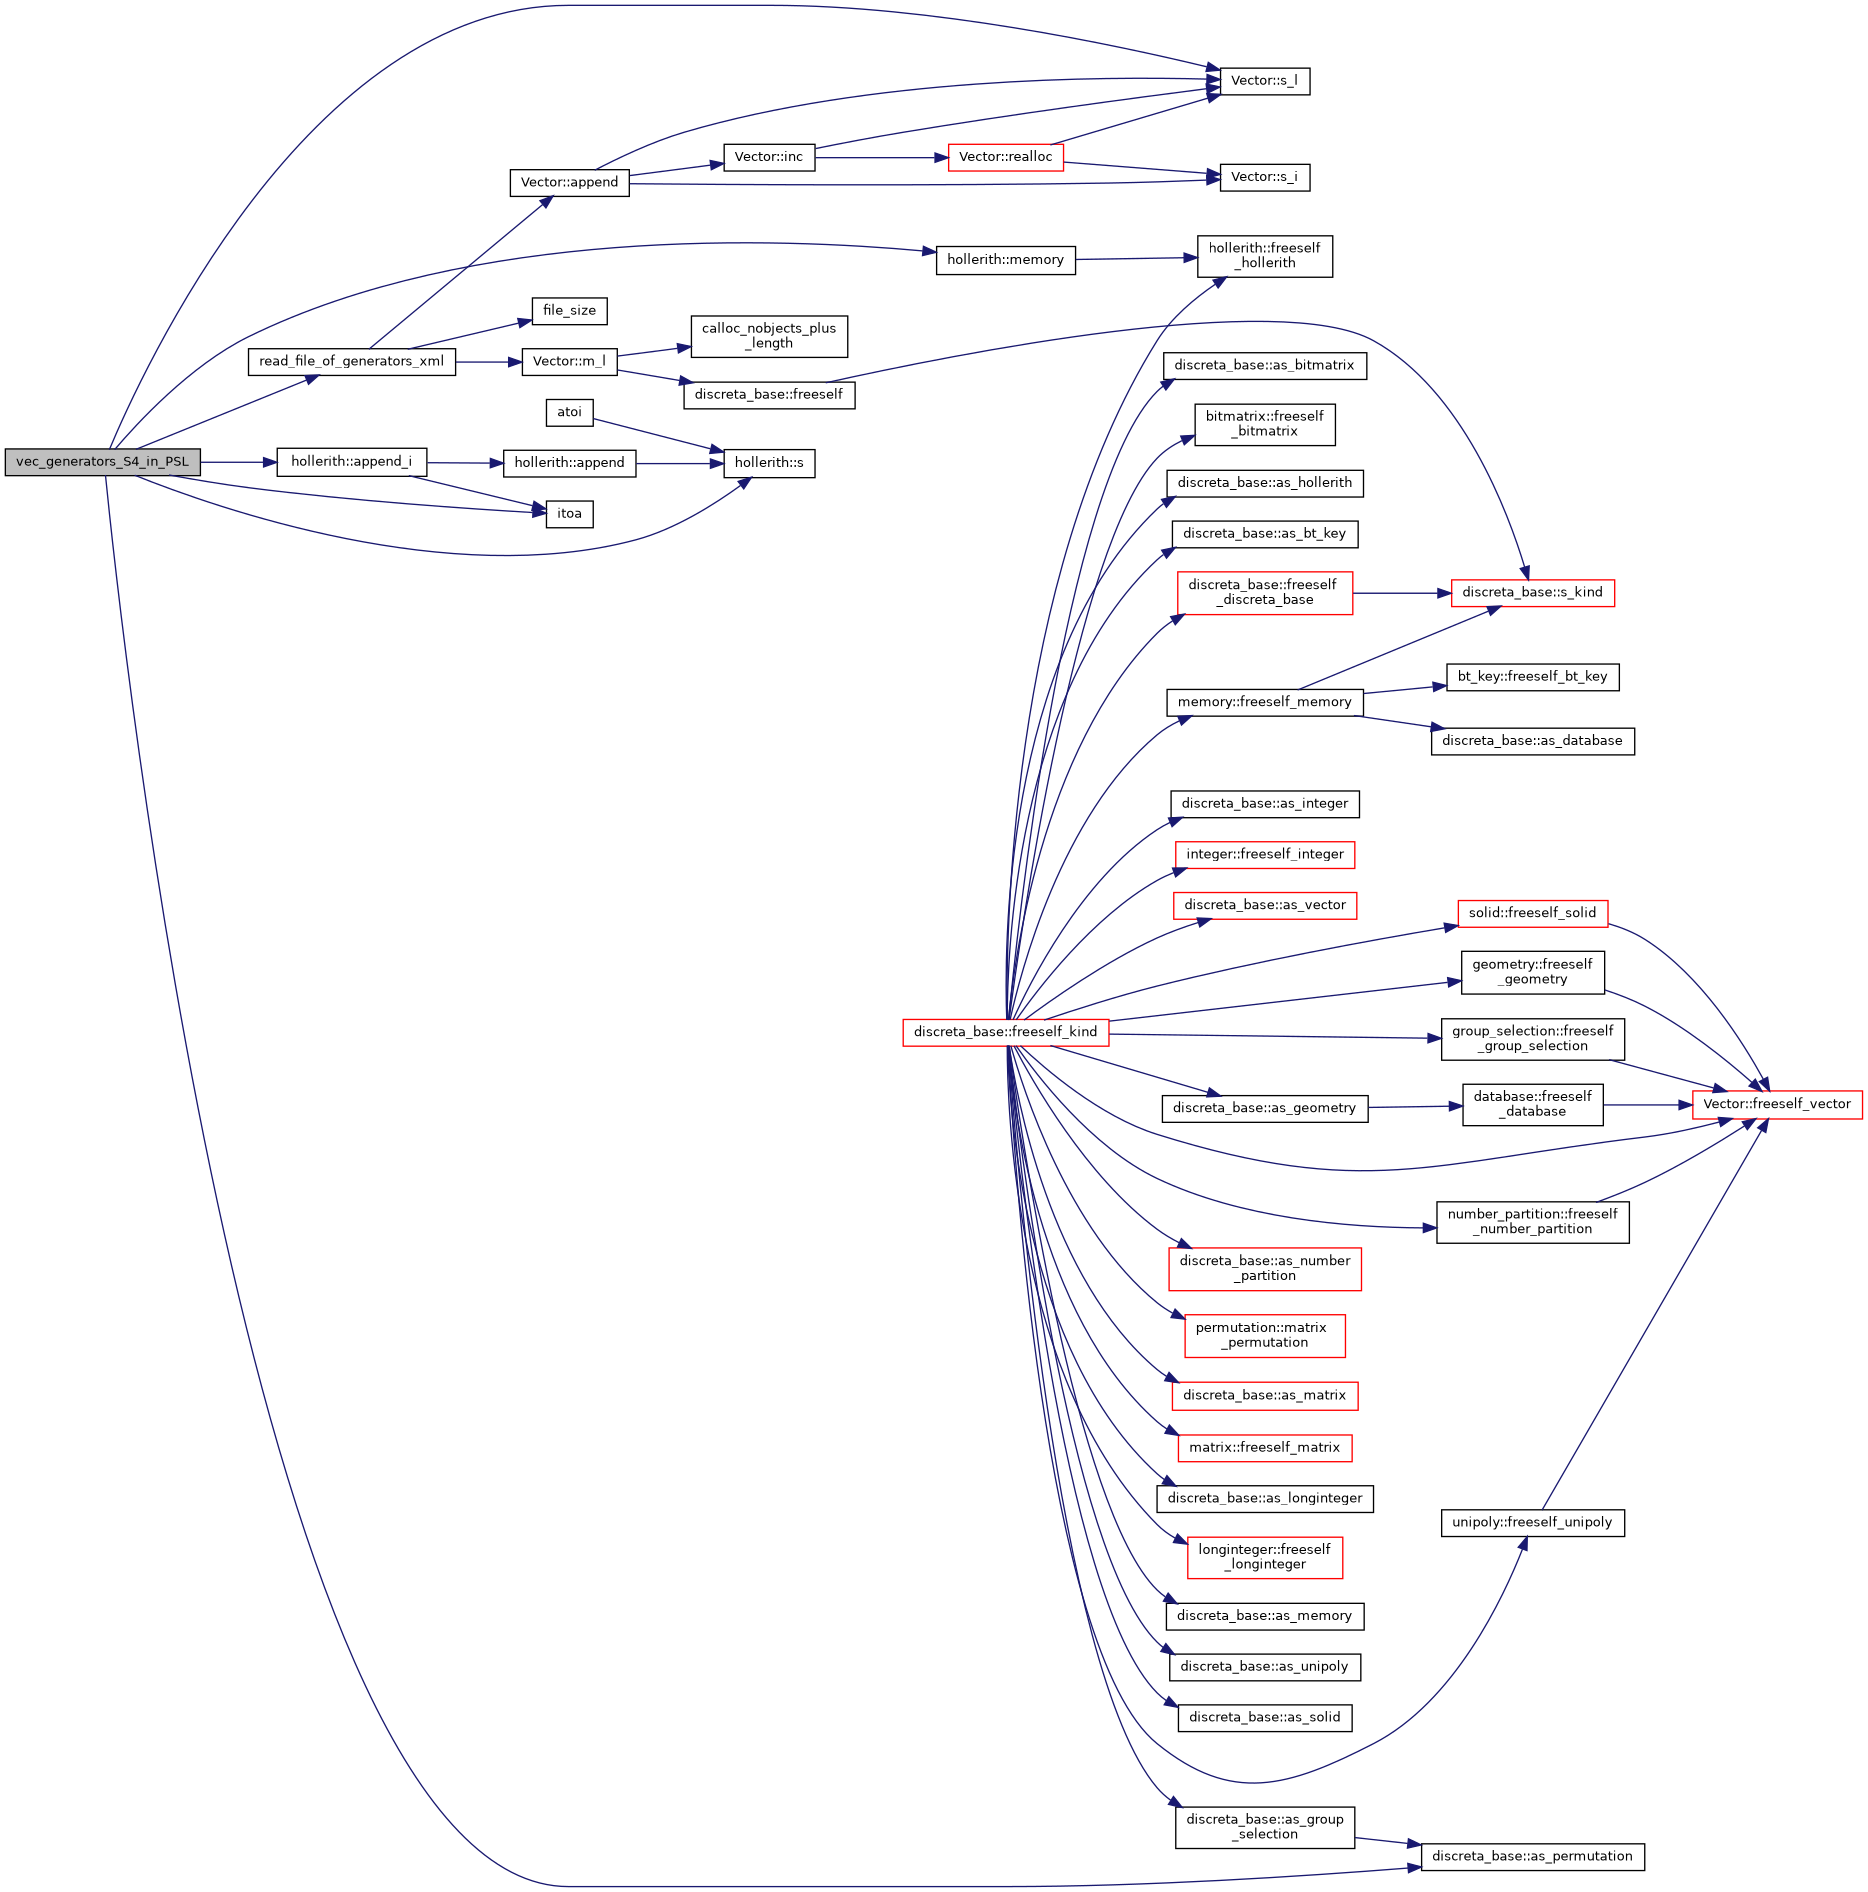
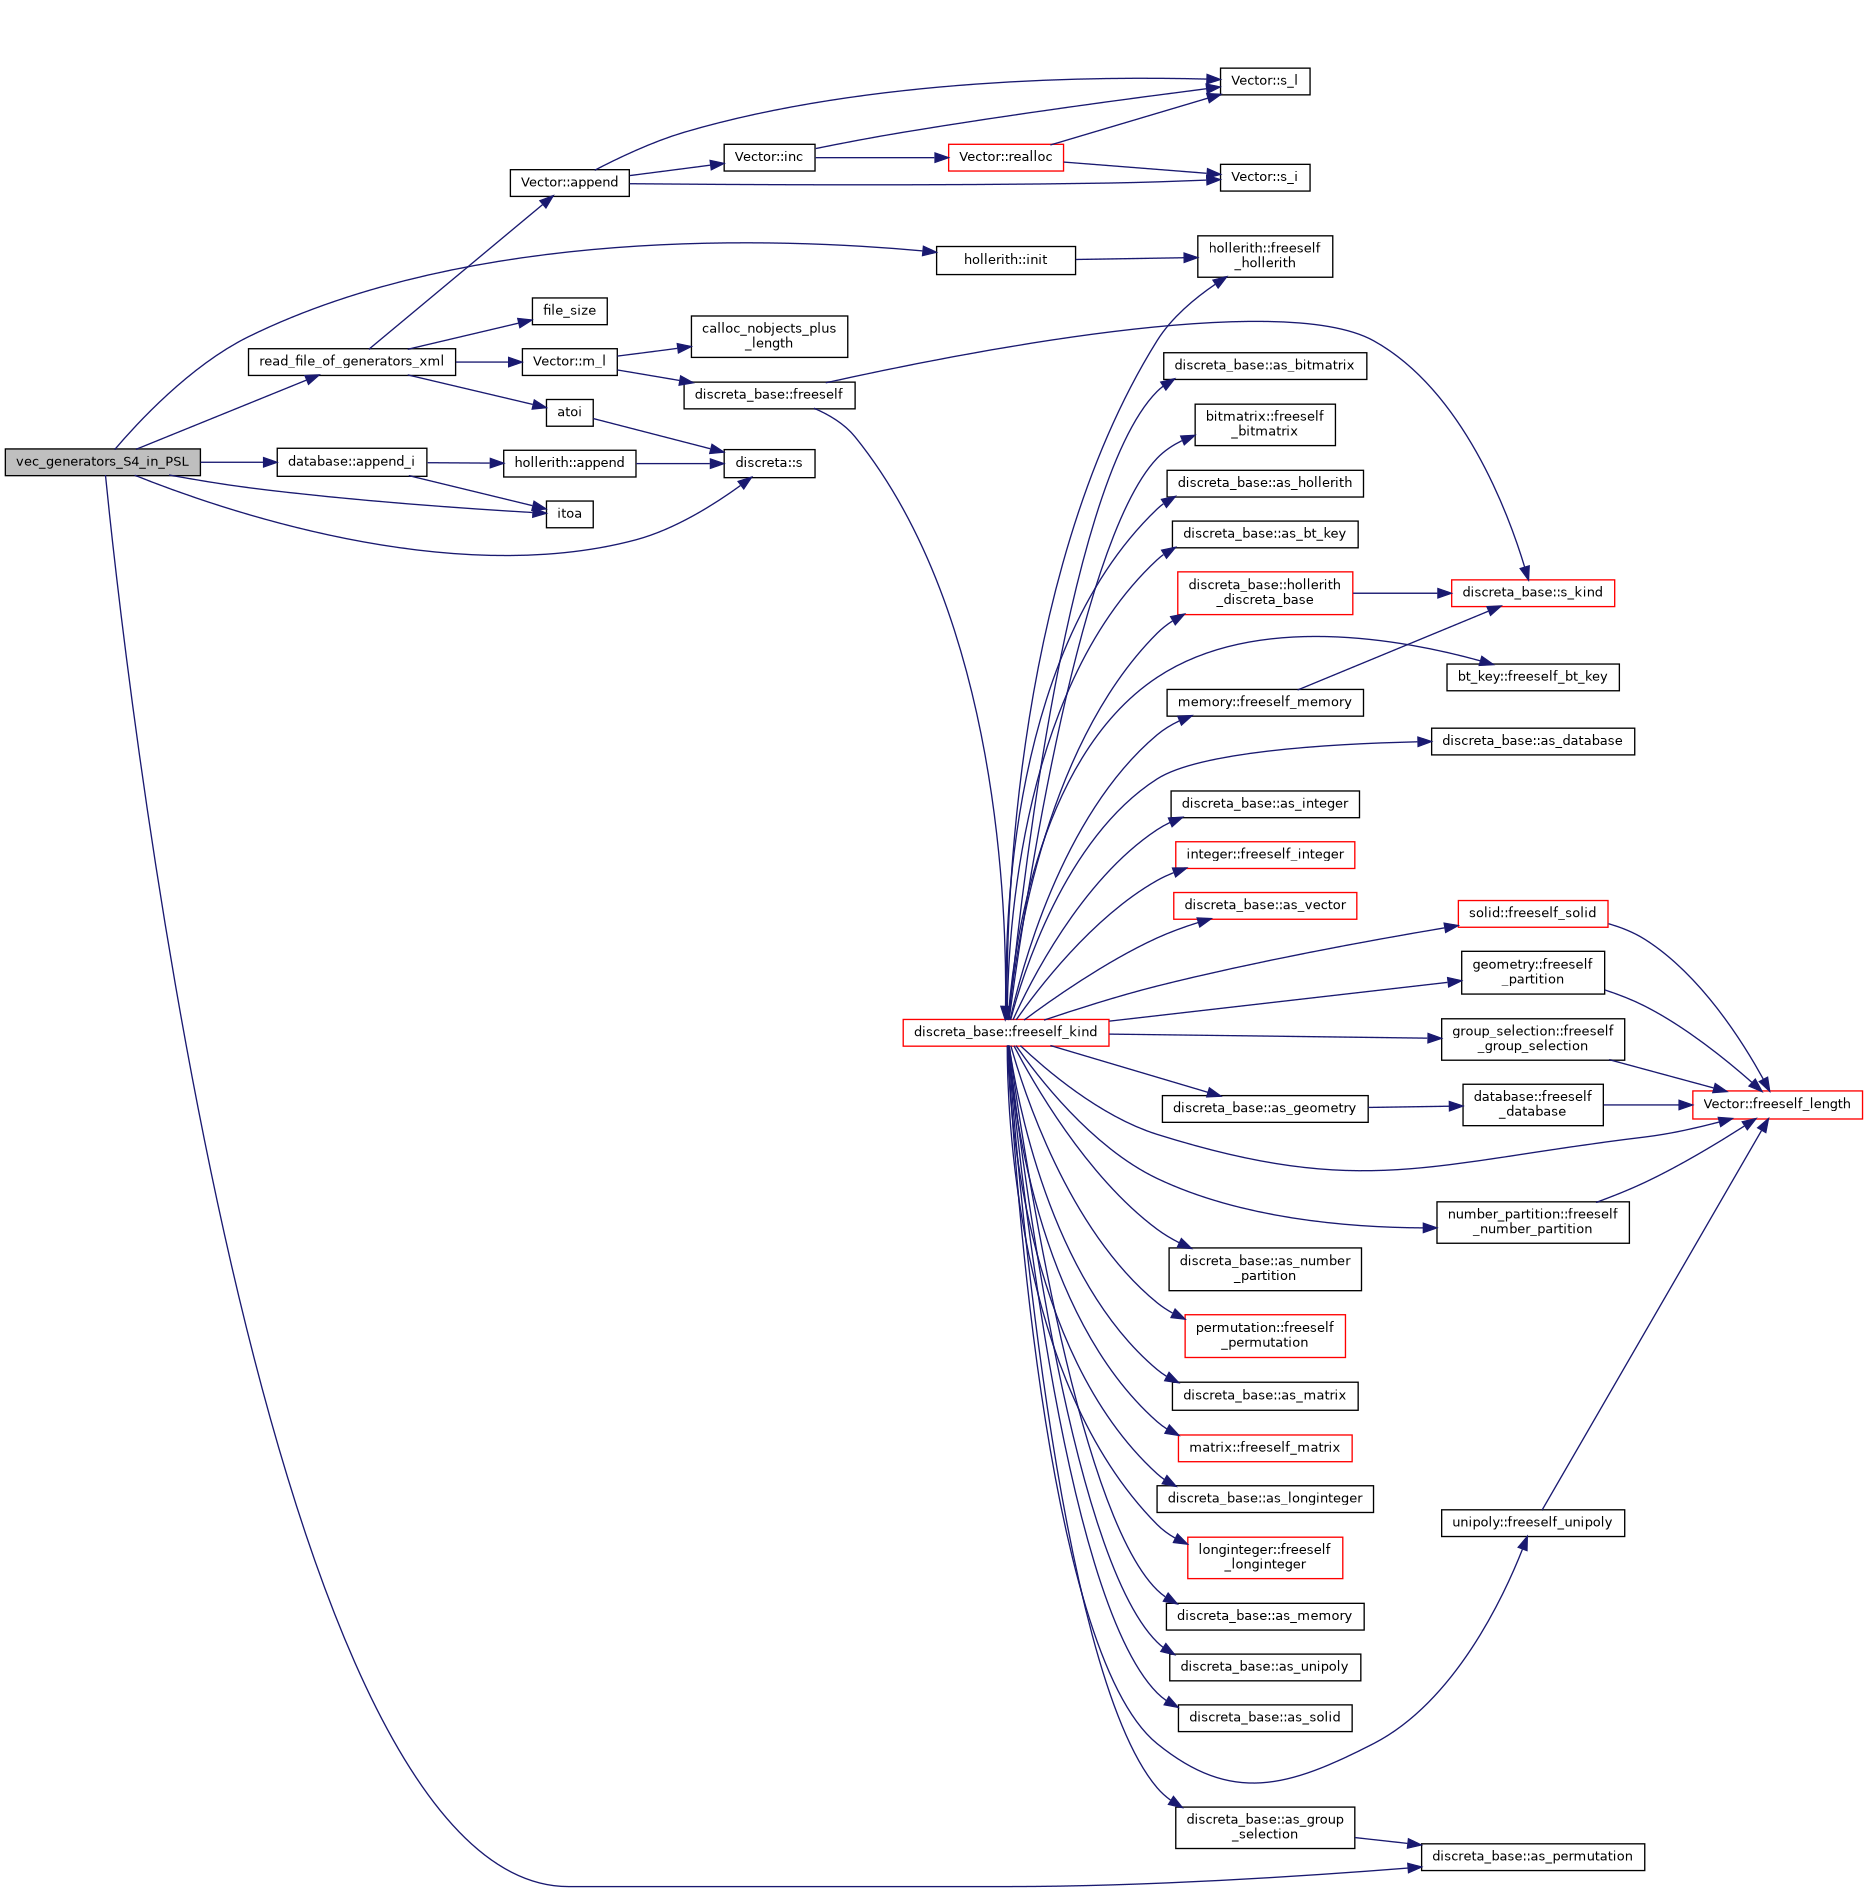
edge "vec_generators_S4_in_PSL" -> "Vector::s_l": removed
node "hollerith::memory": label "hollerith::memory" -> "hollerith::init"
edge "read_file_of_generators_xml" -> "atoi": added
node "hollerith::append_i": label "hollerith::append_i" -> "database::append_i"
node "hollerith::s": label "hollerith::s" -> "discreta::s"
node "discreta_base::freeself _discreta_base": label "discreta_base::freeself _discreta_base" -> "discreta_base::hollerith _discreta_base"
edge "discreta_base::freeself" -> "discreta_base::freeself_kind": added
edge "memory::freeself_memory" -> "bt_key::freeself_bt_key": now "discreta_base::freeself_kind" -> "bt_key::freeself_bt_key"
edge "memory::freeself_memory" -> "discreta_base::as_database": now "discreta_base::freeself_kind" -> "discreta_base::as_database"
node "geometry::freeself _geometry": label "geometry::freeself _geometry" -> "geometry::freeself _partition"
node "Vector::freeself_vector": label "Vector::freeself_vector" -> "Vector::freeself_length"
node "discreta_base::as_number _partition": color red -> black
node "permutation::matrix _permutation": label "permutation::matrix _permutation" -> "permutation::freeself _permutation"
node "discreta_base::as_matrix": color red -> black
